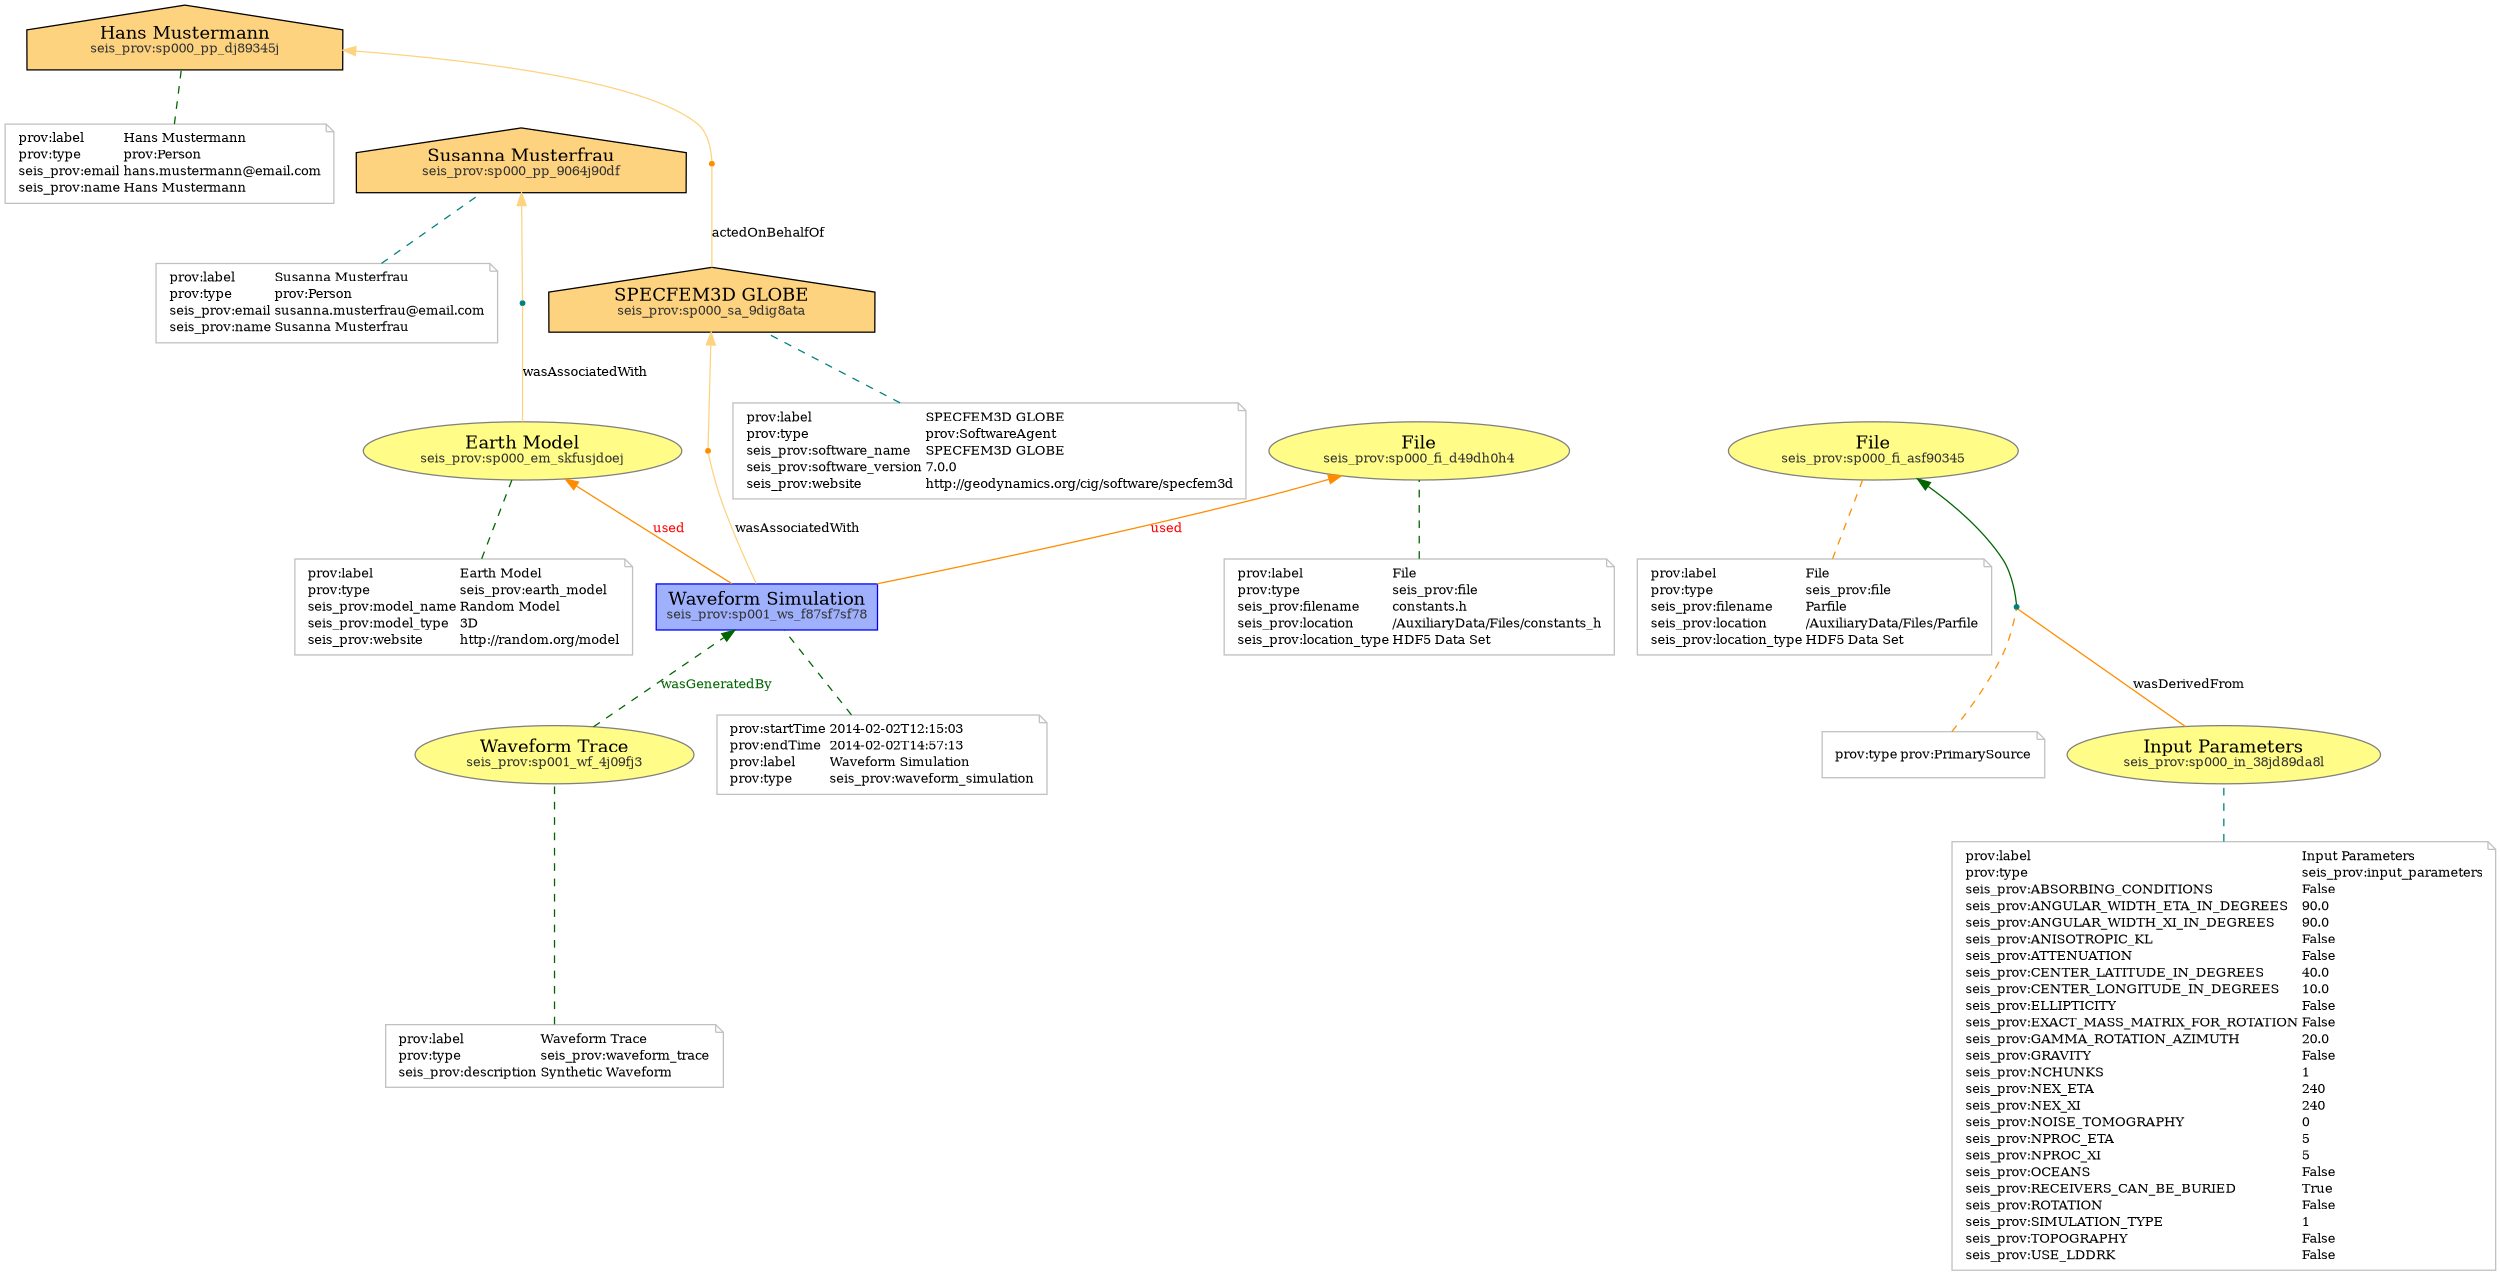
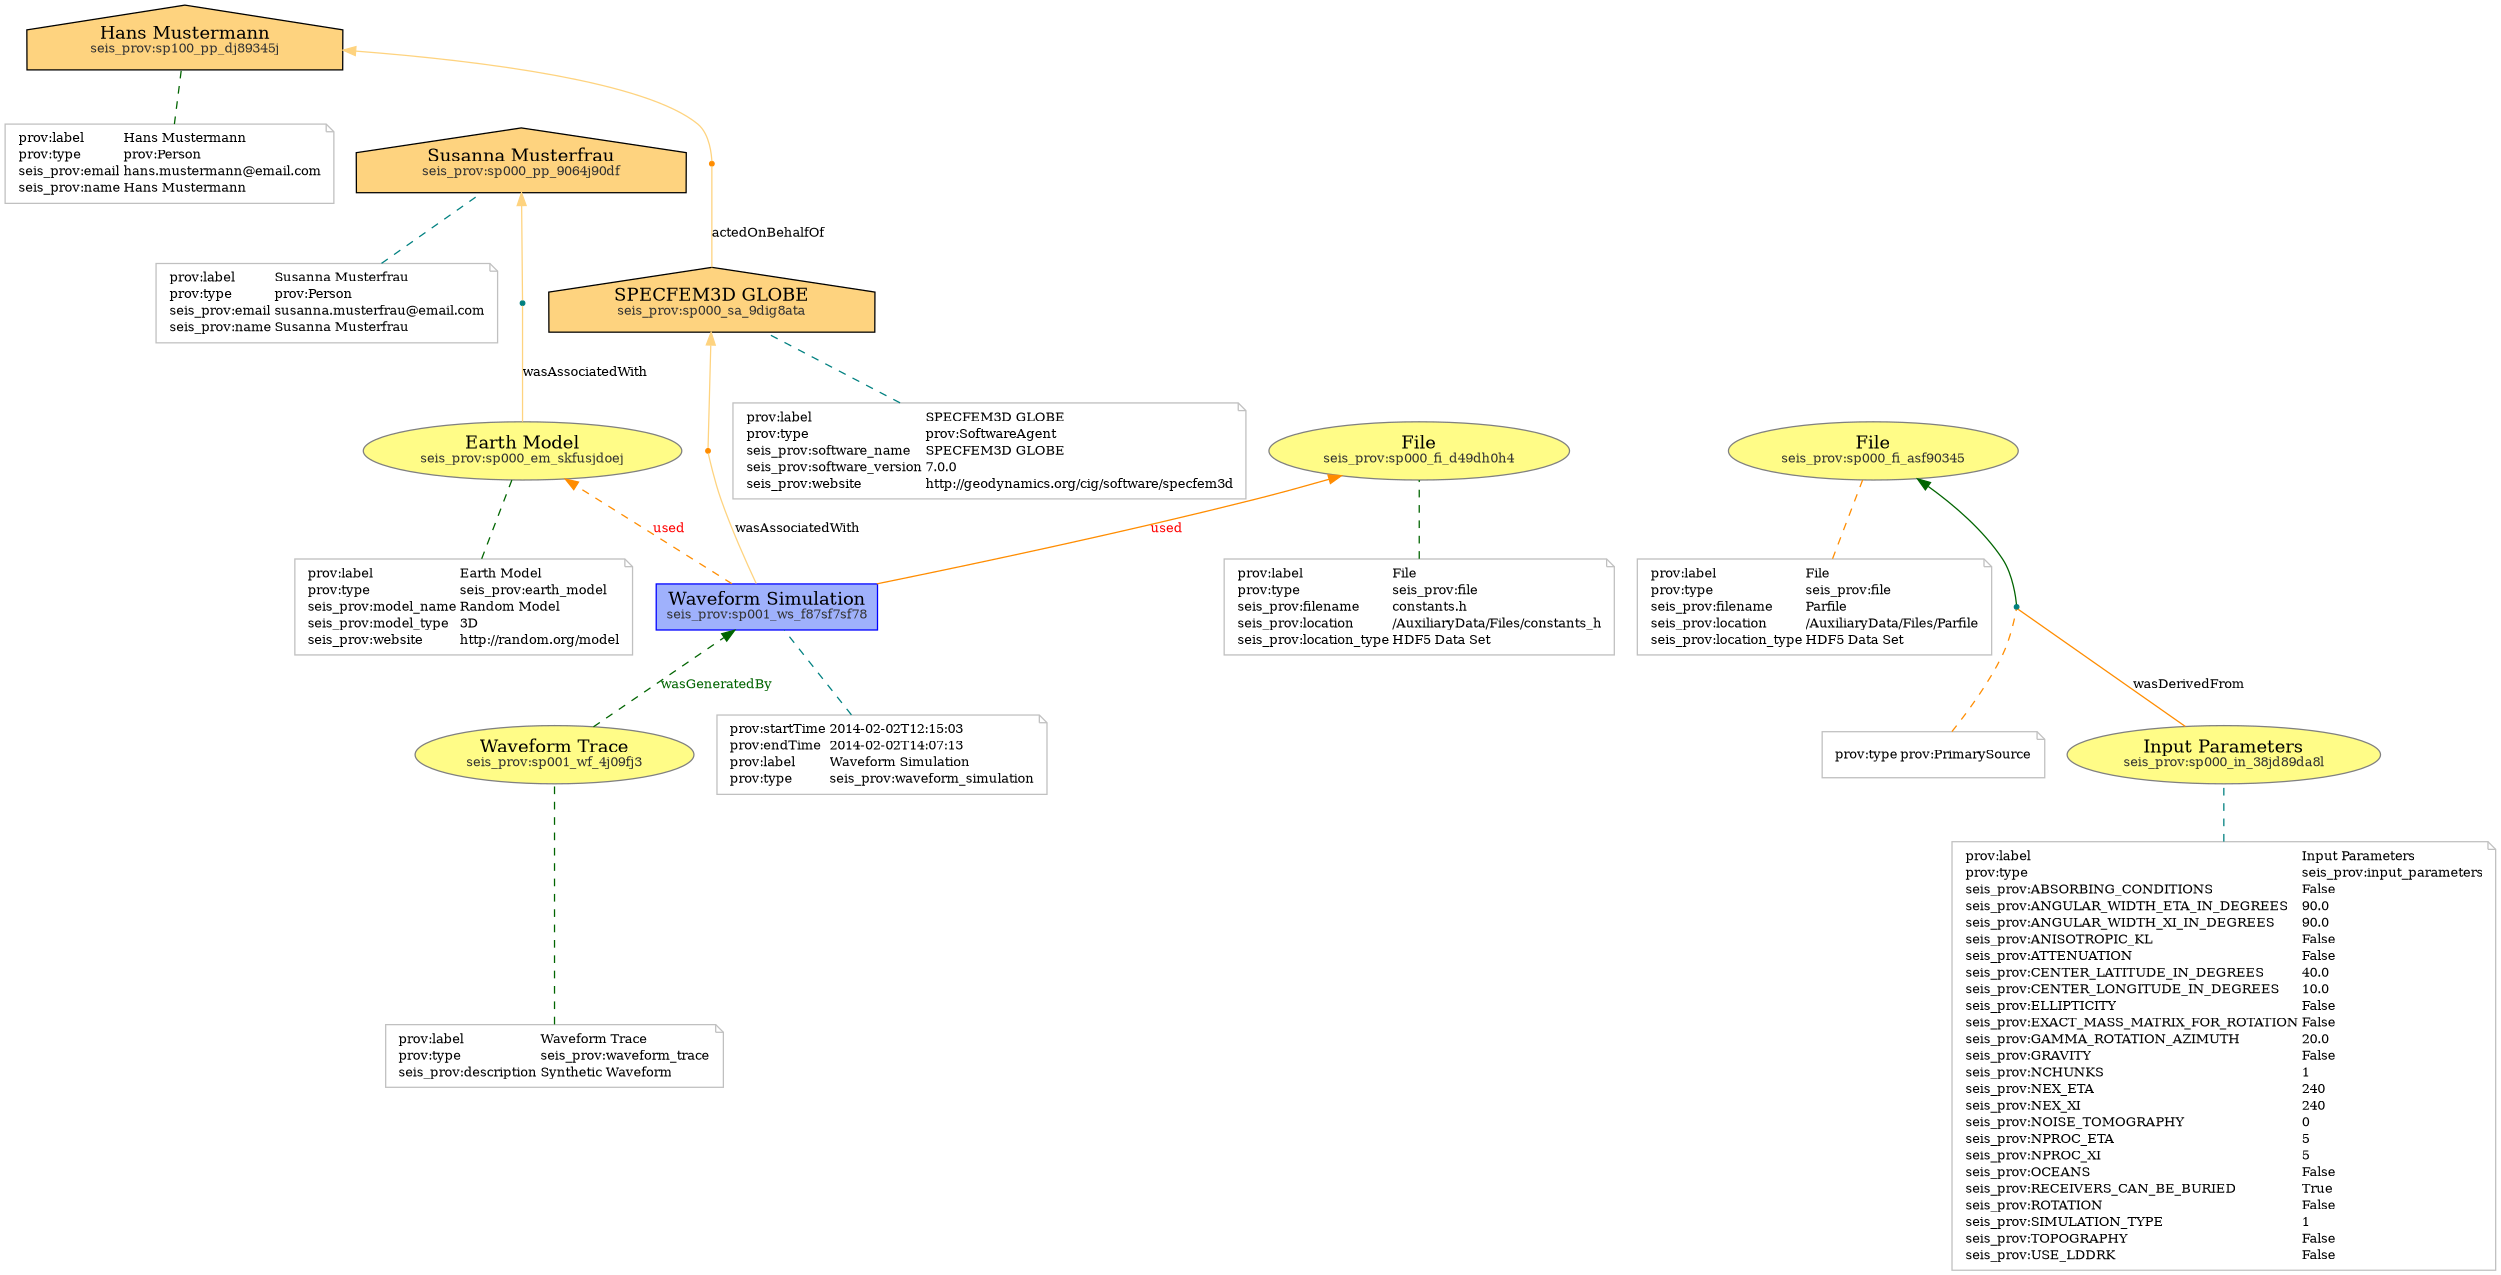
node "Hans Mustermann": text "seis_prov:sp000_pp_dj89345j" -> "seis_prov:sp100_pp_dj89345j"
edge "Waveform Simulation" -> "Earth Model": style solid -> dashed
edge "Waveform Simulation" -- "prov:startTime": color darkgreen -> teal
node "prov:startTime": text "2014-02-02T14:57:13" -> "2014-02-02T14:07:13"
